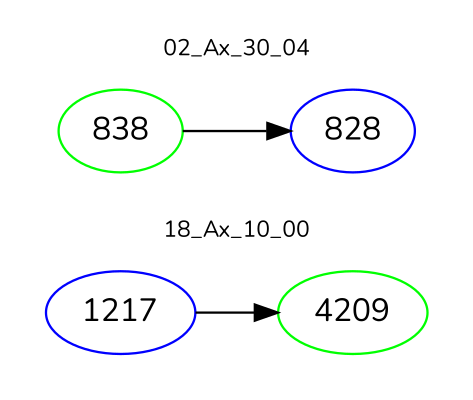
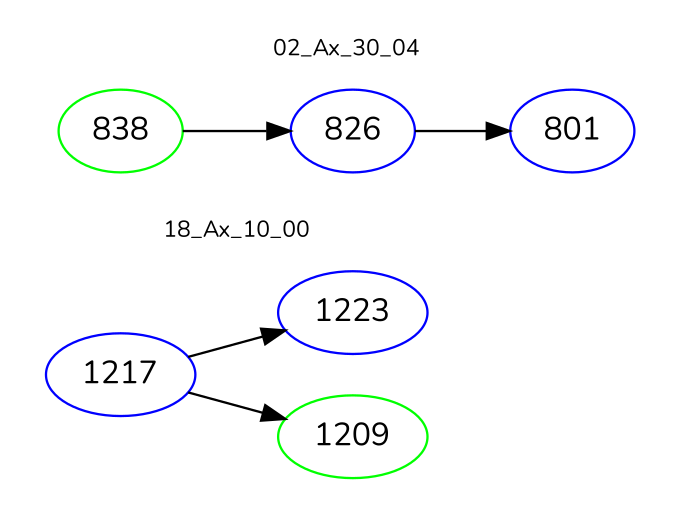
node "828": label "828" -> "826"
node "801": added
node "4209": label "4209" -> "1209"
node "1223": added
